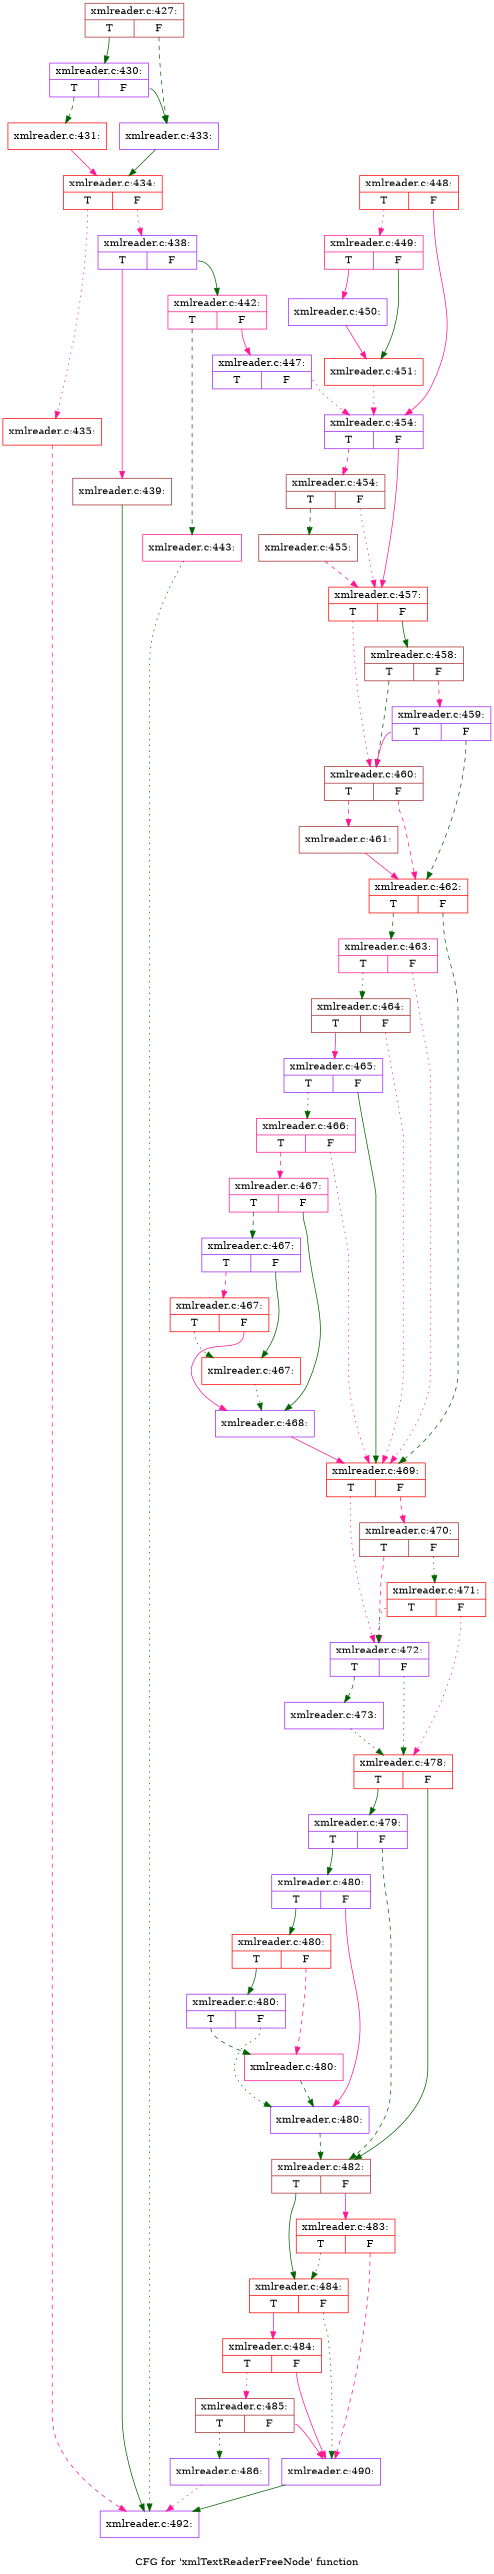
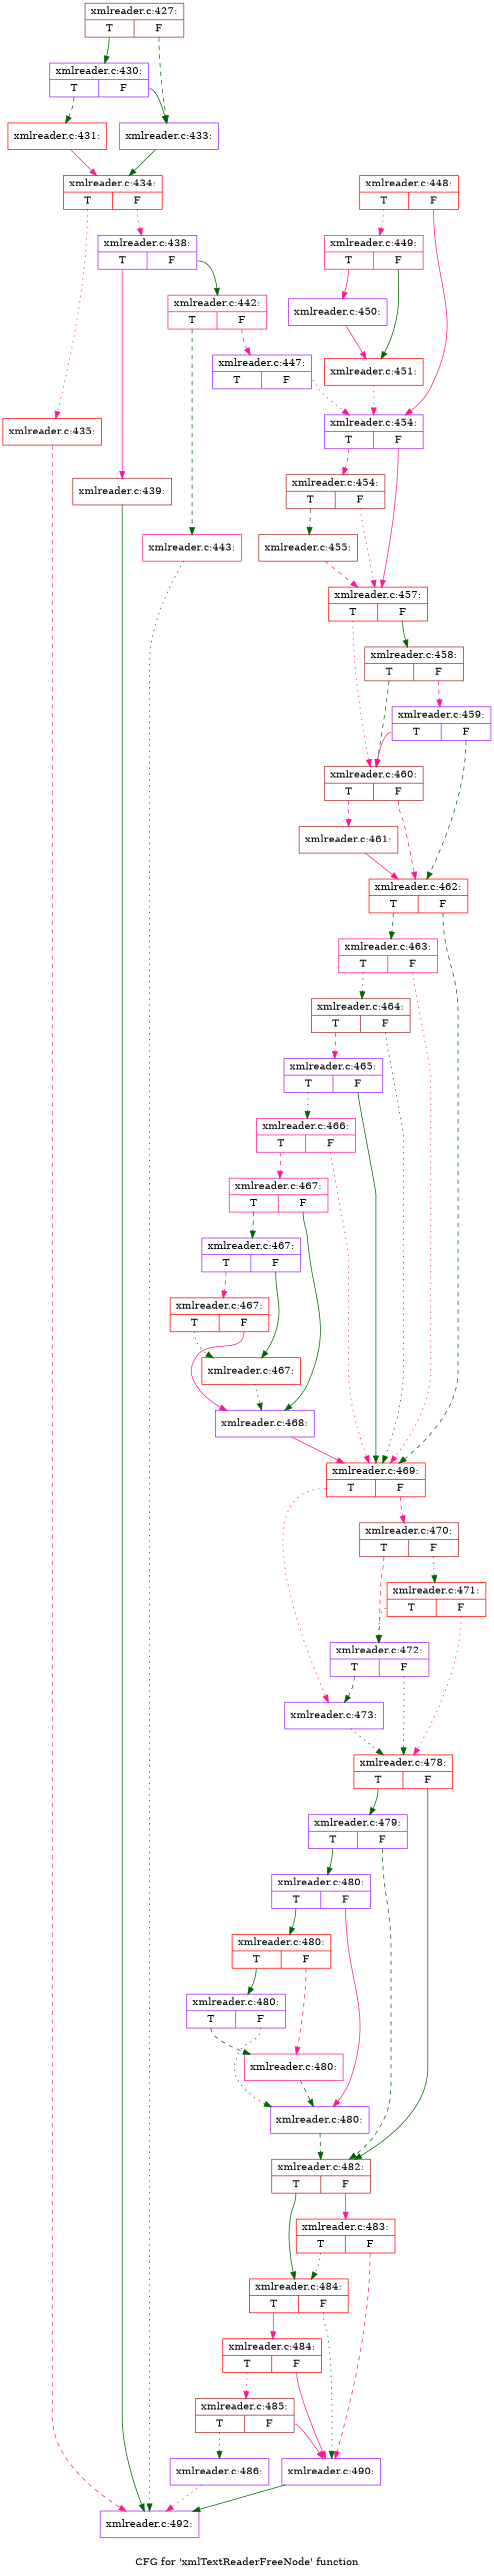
edge "xmlreader.c:442:" -> "xmlreader.c:447:": style solid -> dashed
edge "xmlreader.c:464:" -> "xmlreader.c:465:": style solid -> dashed
edge "xmlreader.c:464:" -> "xmlreader.c:469:": color deeppink -> darkgreen
edge "xmlreader.c:469:" -> "xmlreader.c:472:": now "xmlreader.c:469:" -> "xmlreader.c:473:"
